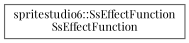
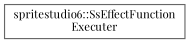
node "spritestudio6::SsEffectFunction SsEffectFunction": label "spritestudio6::SsEffectFunction SsEffectFunction" -> "spritestudio6::SsEffectFunction Executer"
